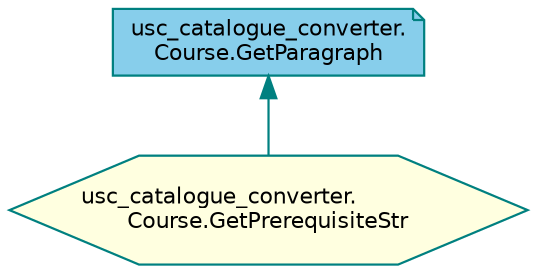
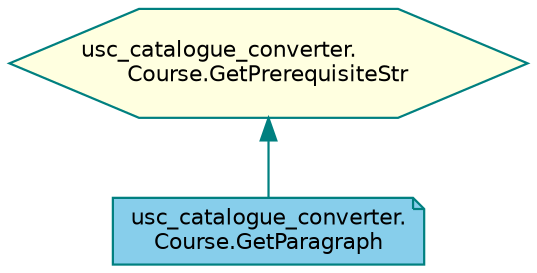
edge "usc_catalogue_converter. Course.GetPrerequisiteStr" -> "usc_catalogue_converter. Course.GetParagraph": reversed
